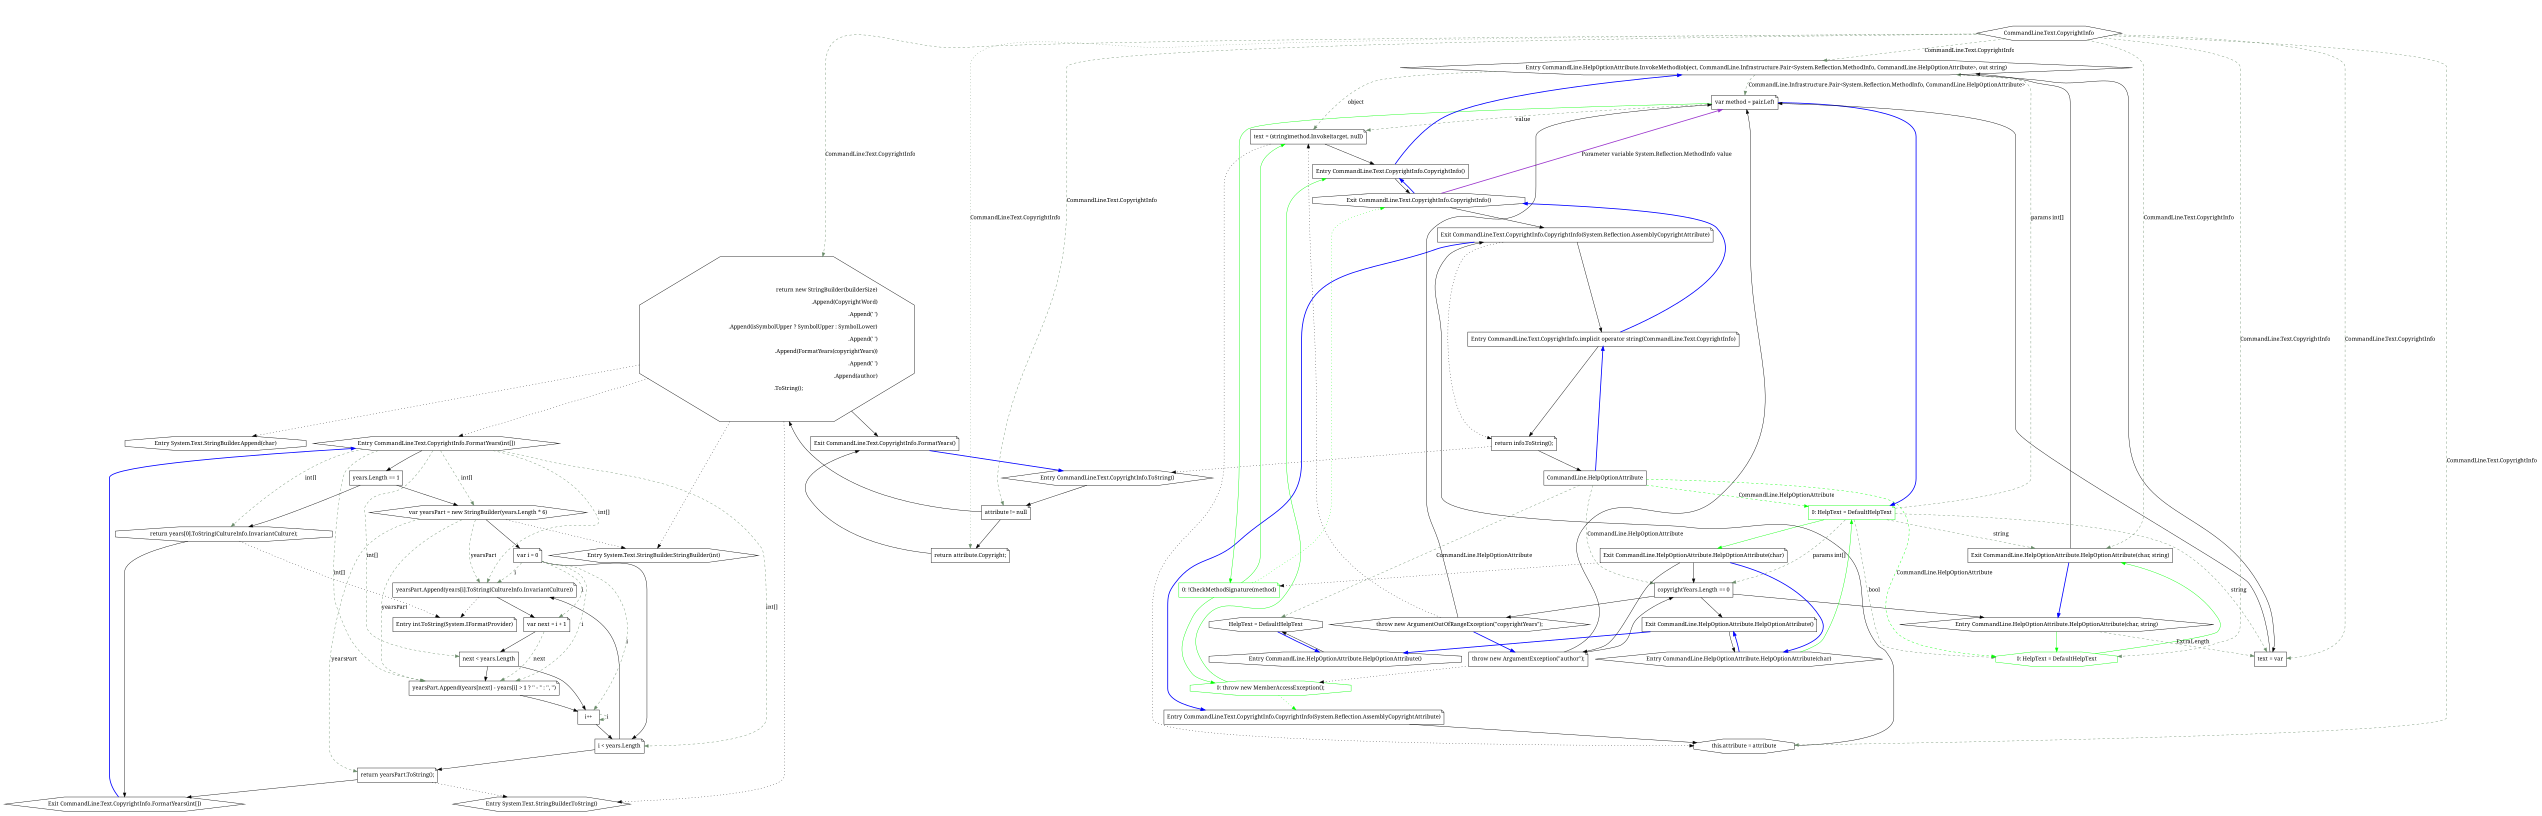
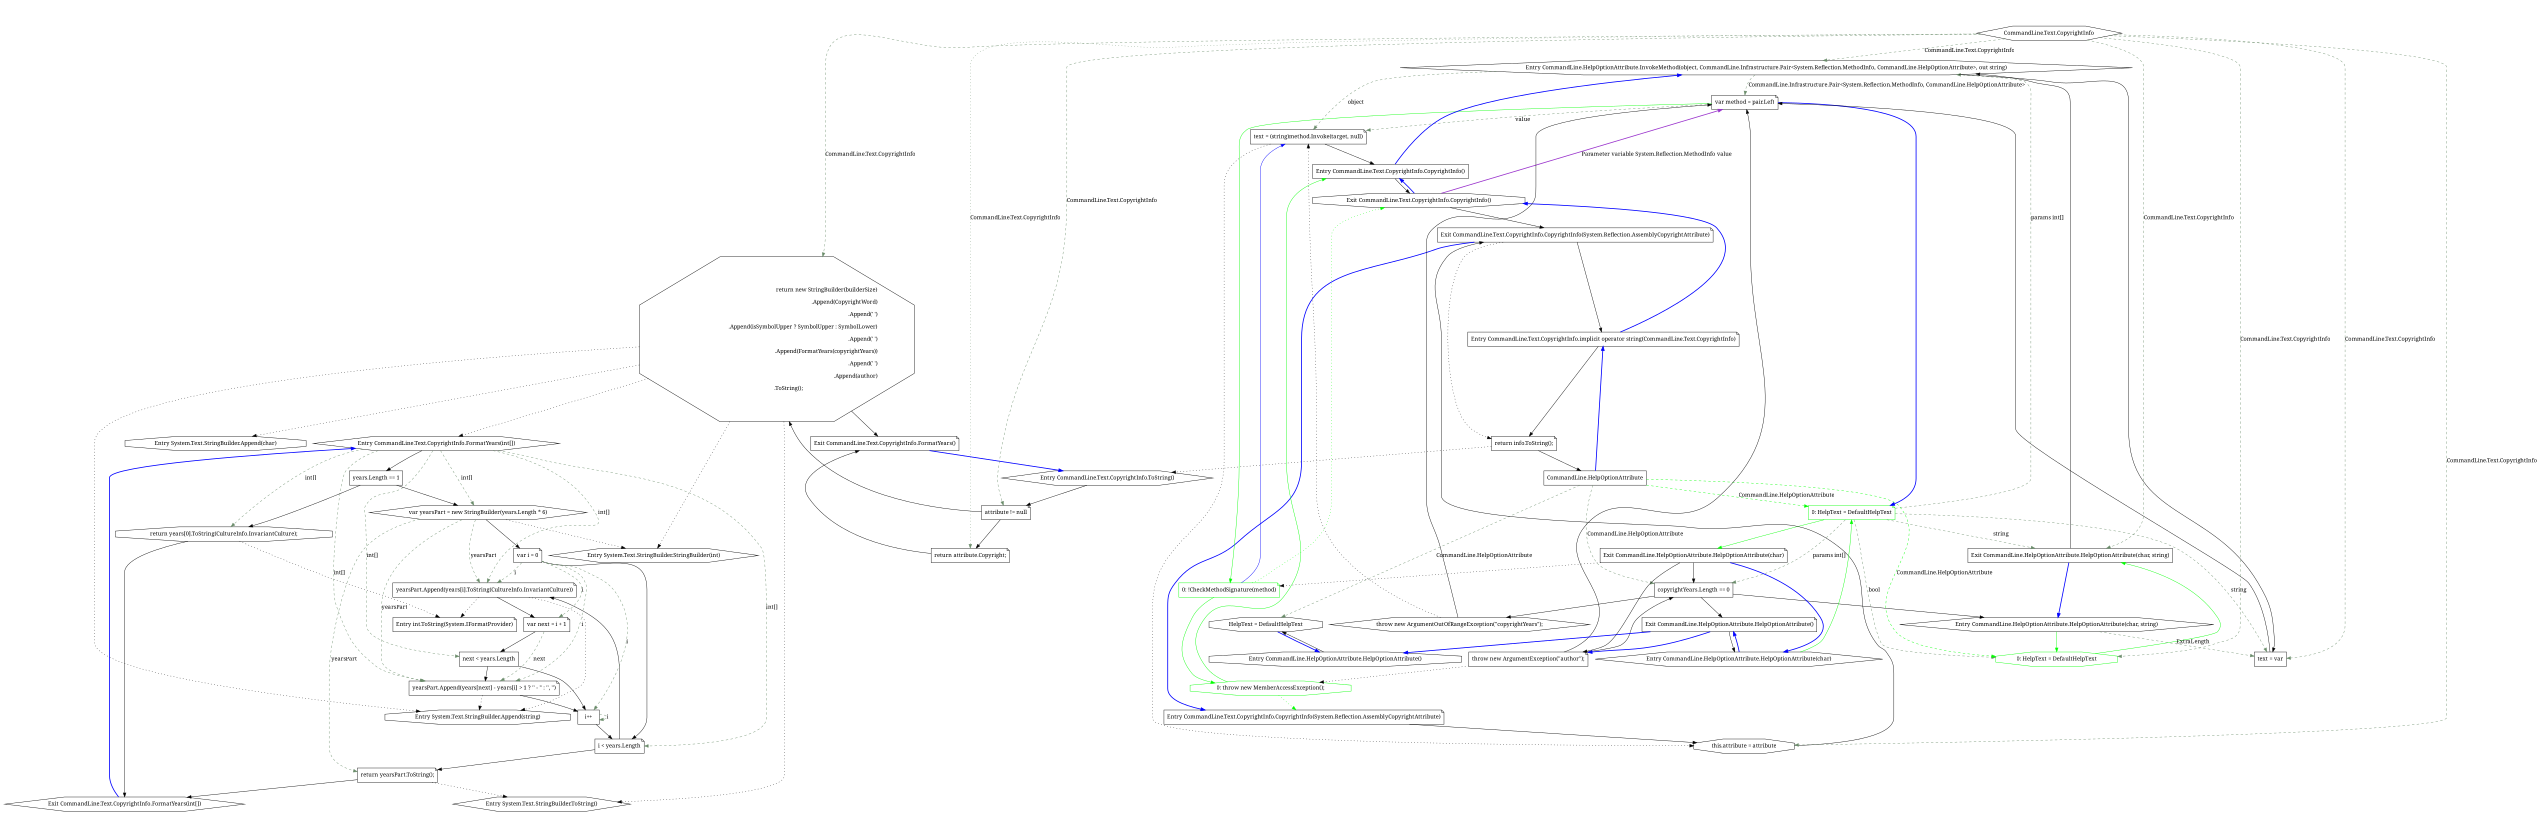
edge "0: !CheckMethodSignature(method)" -> "text = (string)method.Invoke(target, null)": color green -> blue
edge "throw new ArgumentOutOfRangeException(''copyrightYears'');" -> "throw new ArgumentException(''author'');": now "Exit CommandLine.HelpOptionAttribute.HelpOptionAttribute()" -> "throw new ArgumentException(''author'');"
node "Entry System.Text.StringBuilder.Append(string)": added
